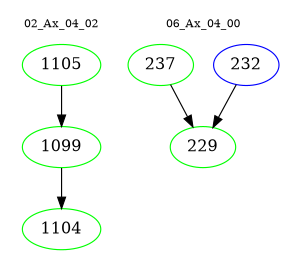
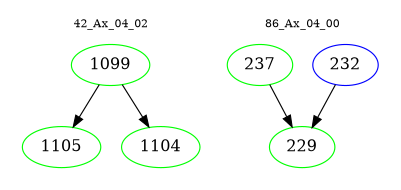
cluster "02_Ax_04_02": label "02_Ax_04_02" -> "42_Ax_04_02"
cluster "06_Ax_04_00": label "06_Ax_04_00" -> "86_Ax_04_00"
edge "1105" -> "1099": reversed
